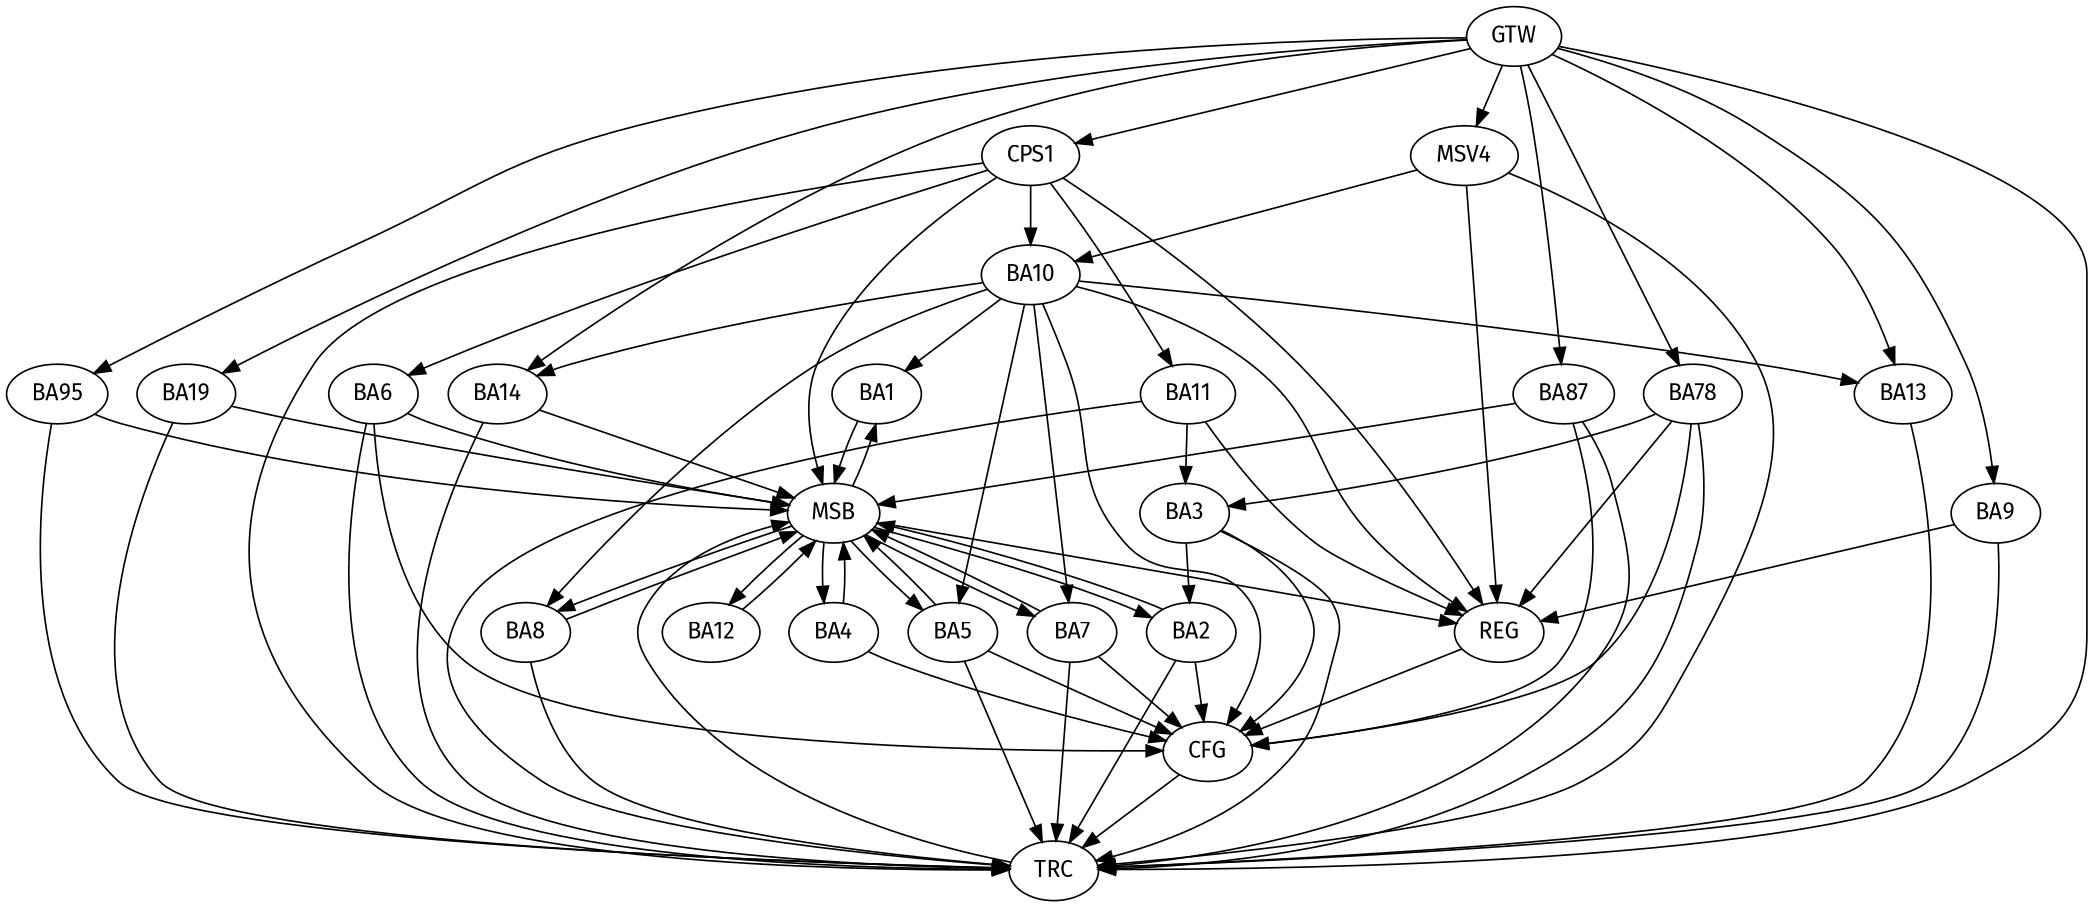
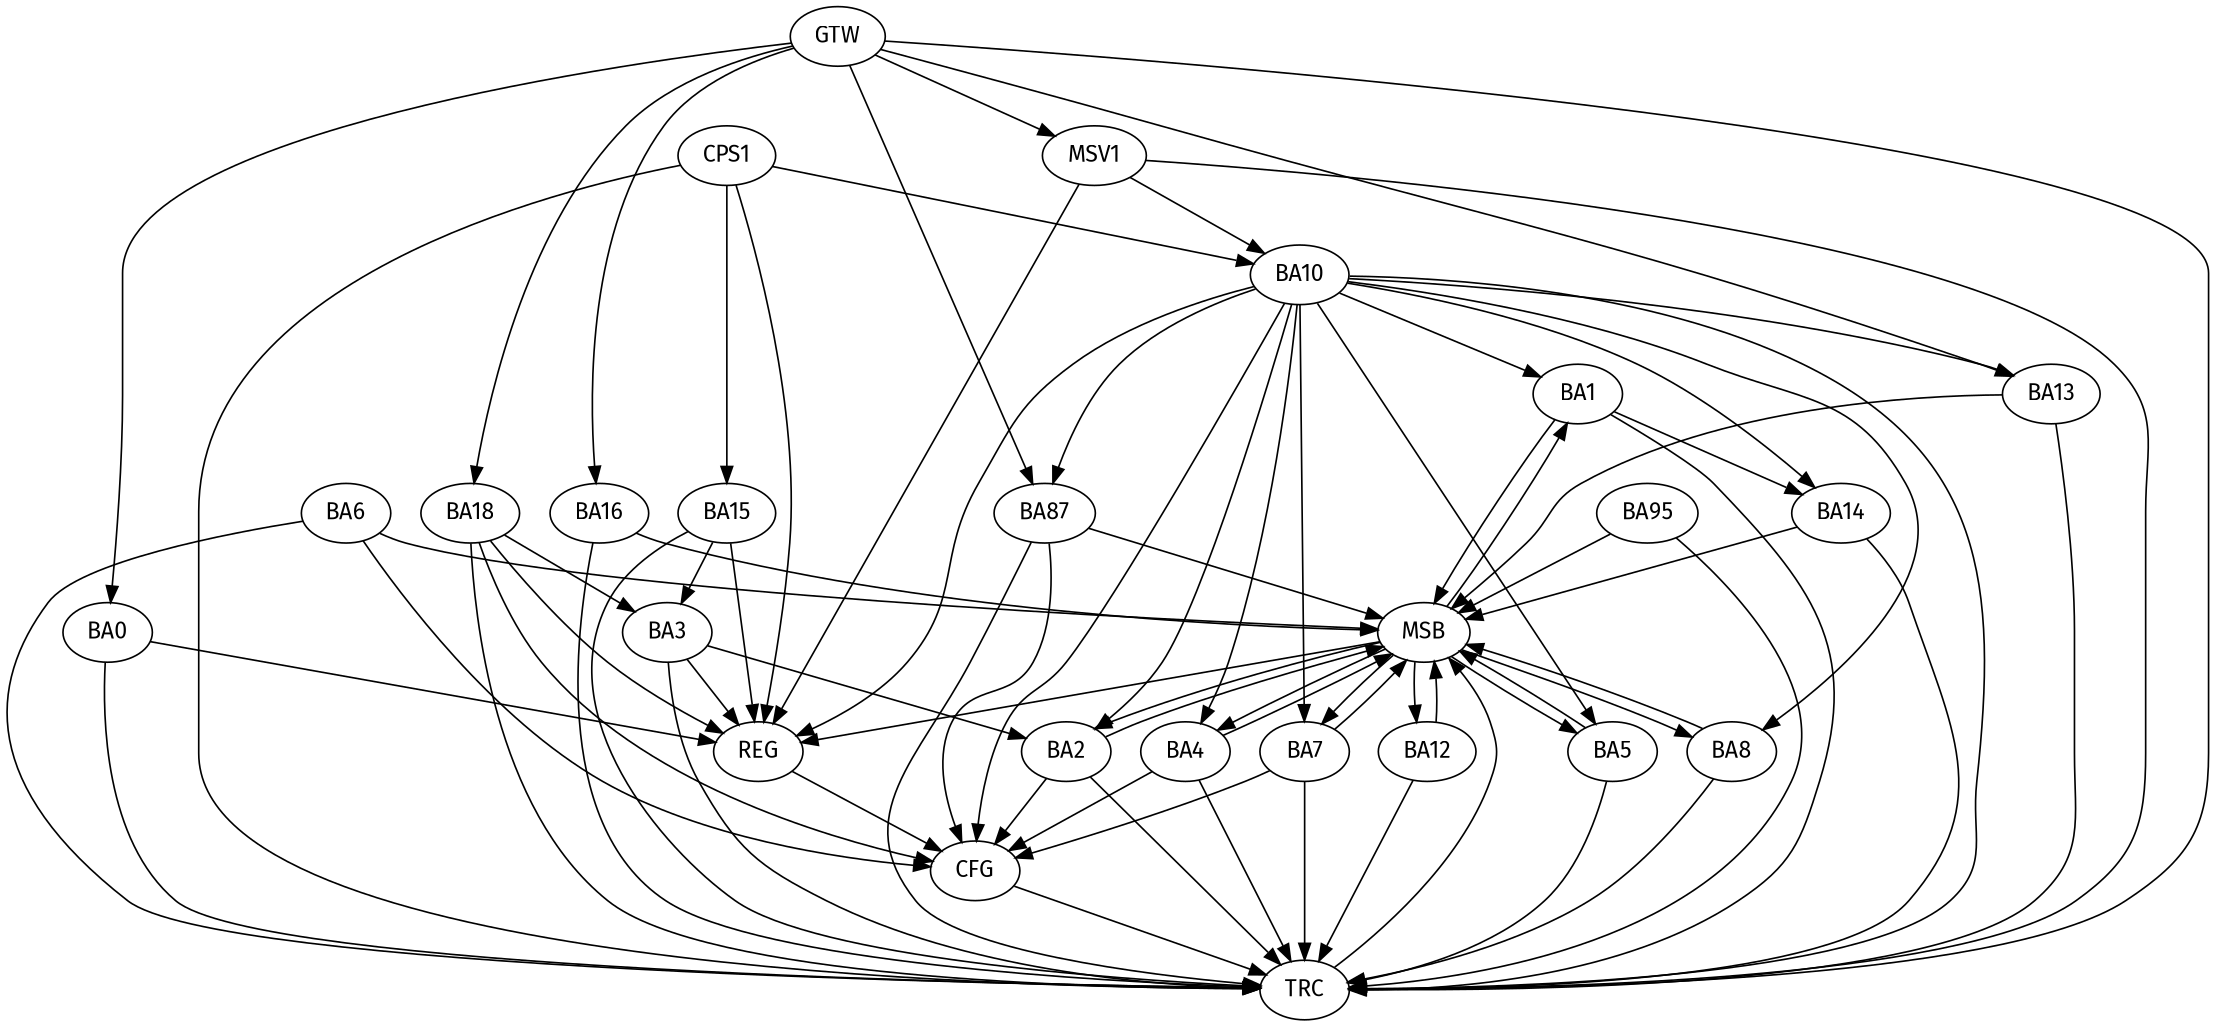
edge "GTW" -> "CPS1": removed
edge "GTW" -> "BA95": removed
edge "GTW" -> "BA14": now "BA1" -> "BA14"
node "MSV4": label "MSV4" -> "MSV1"
edge "CPS1" -> "BA6": removed
edge "CPS1" -> "MSB": now "BA13" -> "MSB"
edge "BA10" -> "BA87": added
node "BA19": label "BA19" -> "BA16"
node "BA11": label "BA11" -> "BA15"
node "BA78": label "BA78" -> "BA18"
edge "BA10" -> "BA4": added
node "BA9": label "BA9" -> "BA0"
edge "BA10" -> "BA2": added
edge "BA3" -> "CFG": now "BA3" -> "REG"
edge "BA10" -> "TRC": added
edge "BA5" -> "CFG": removed
edge "BA1" -> "TRC": added
edge "BA4" -> "TRC": added
edge "BA12" -> "TRC": added
